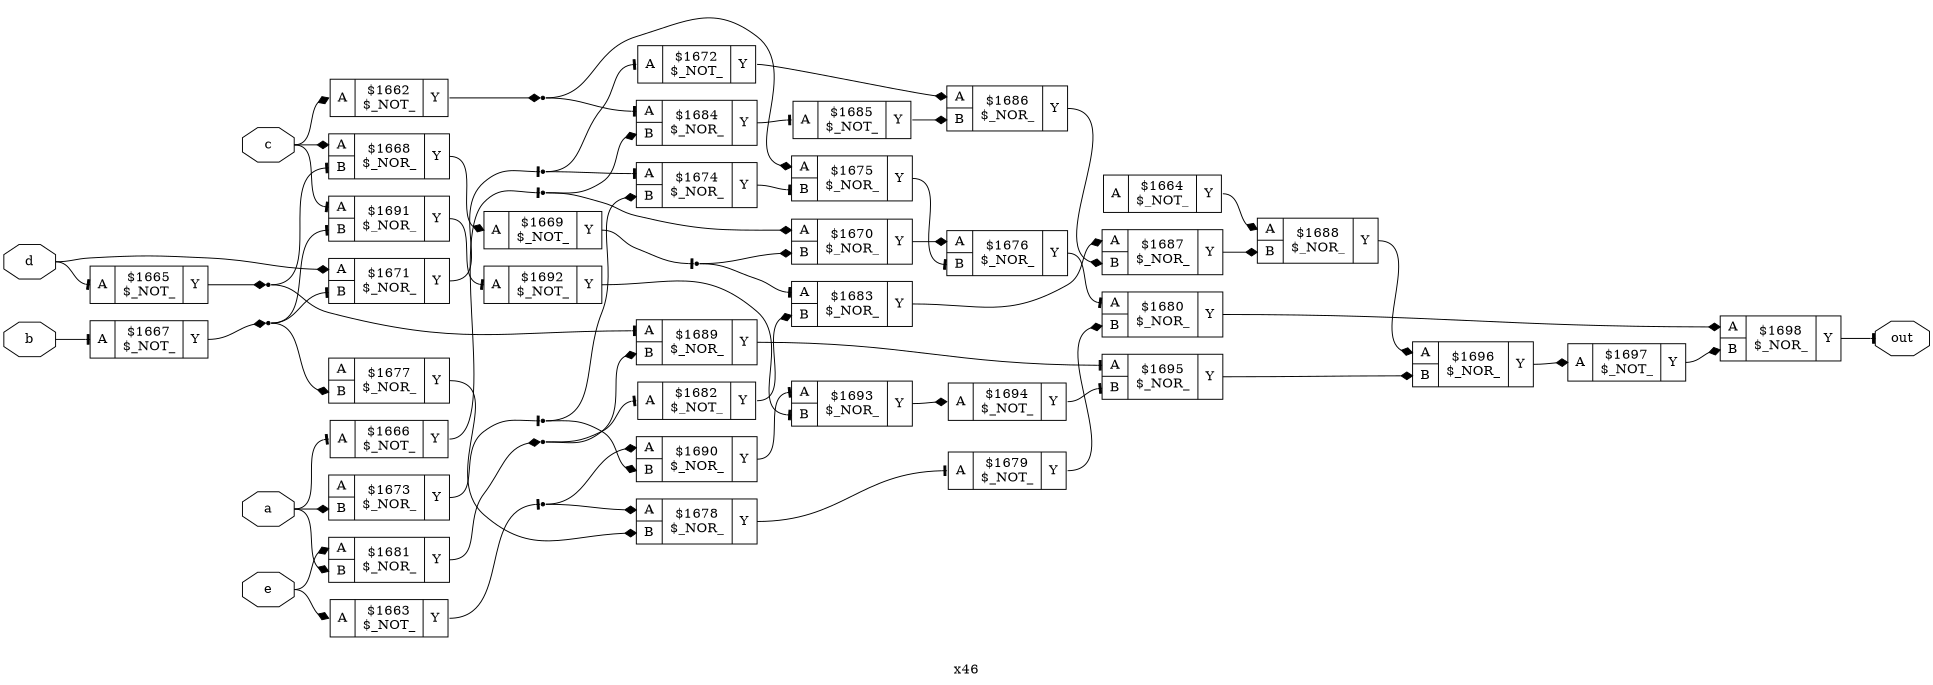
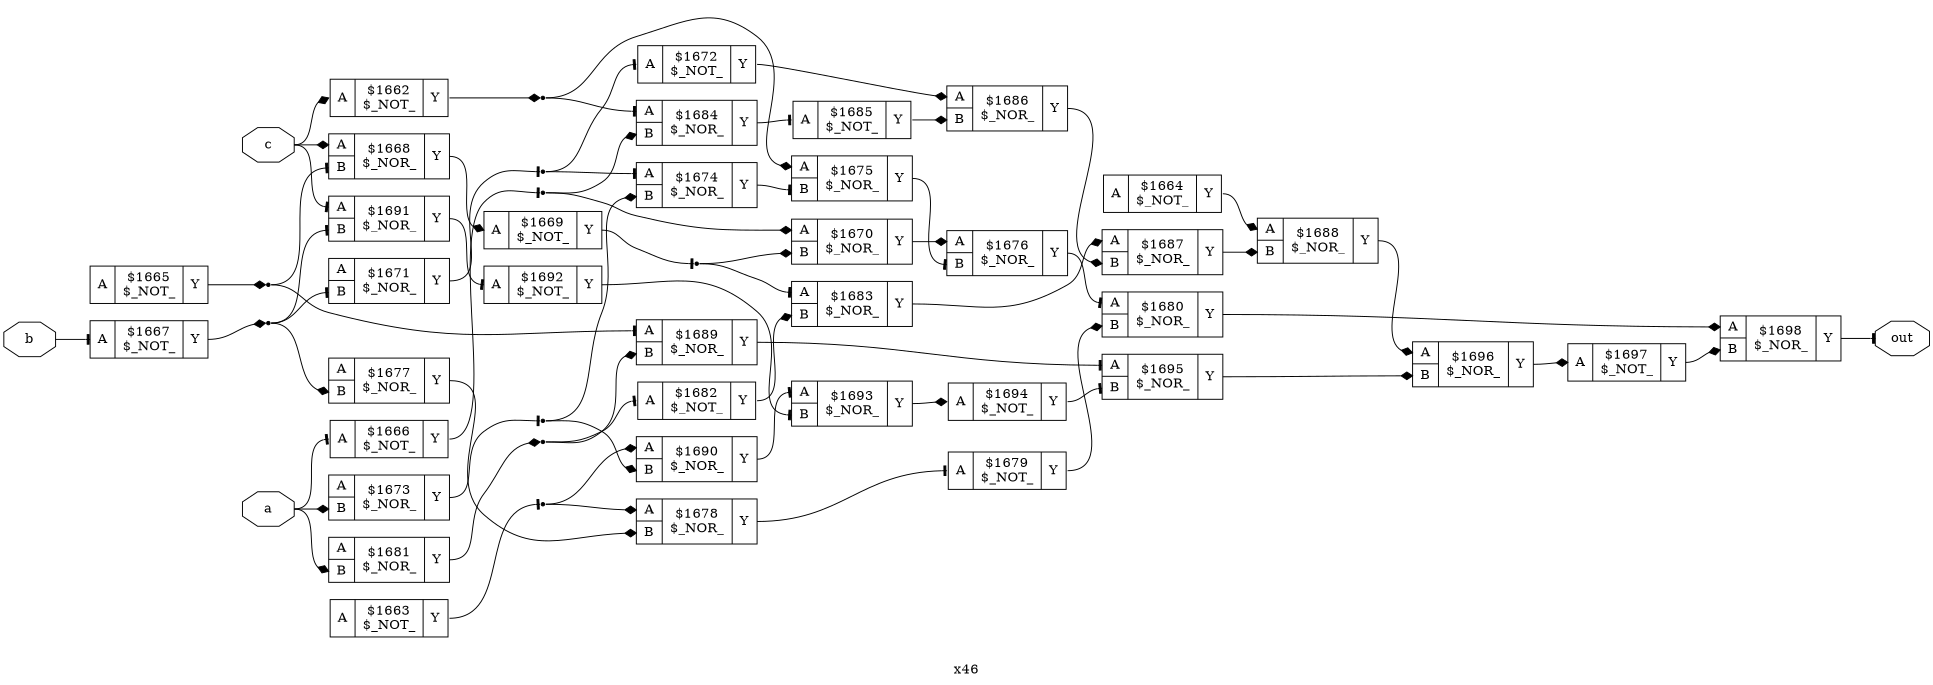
node "d": removed
node "e": removed
